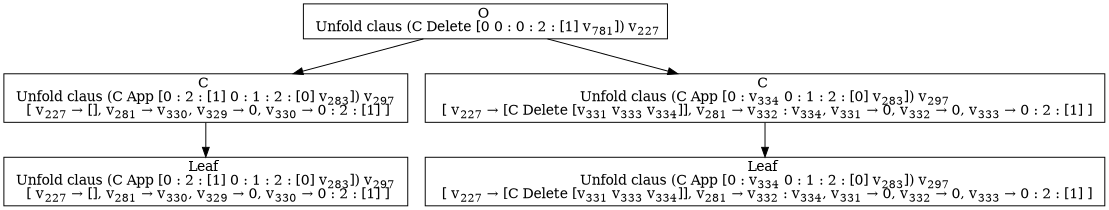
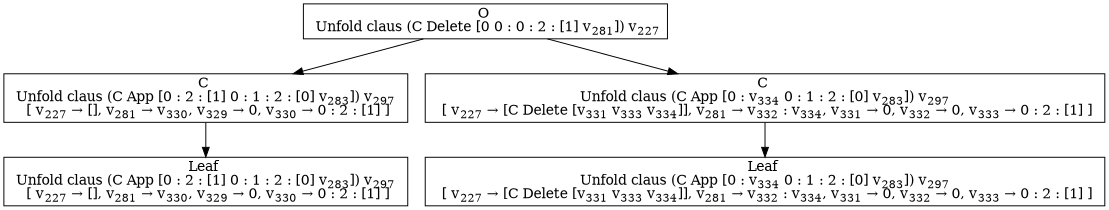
node "O": text "781" -> "281"
